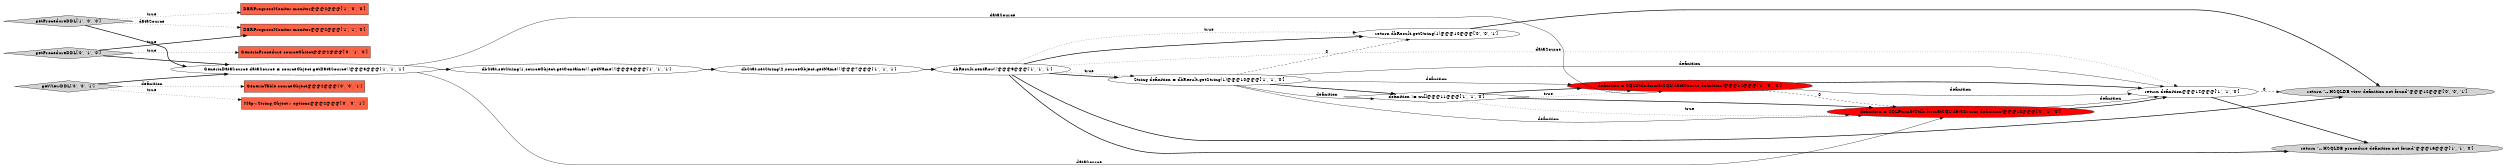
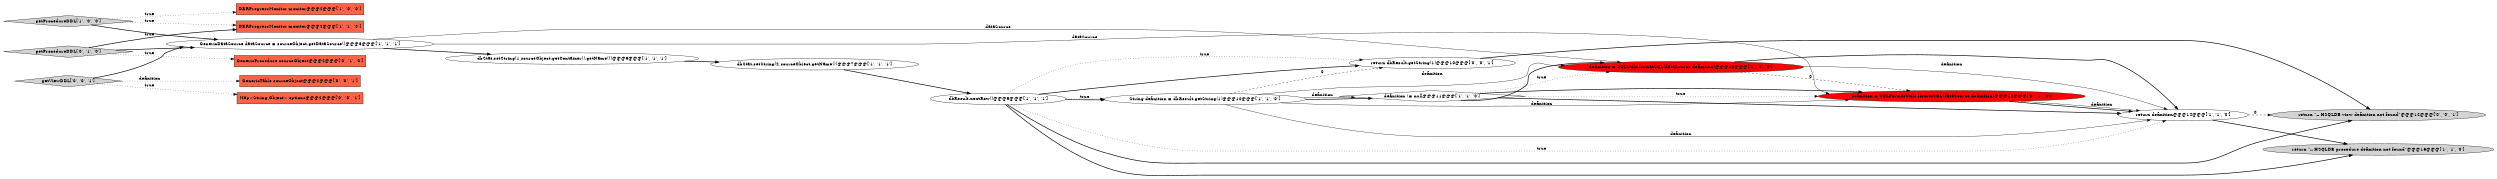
edge "getProcedureDDL['1', '0', '0']" -> "DBRProgressMonitor monitor@@@2@@@['1', '1', '0']": label "dataSource" -> "true"
edge "dbResult.nextRow()@@@9@@@['1', '1', '1']" -> "return definition@@@14@@@['1', '1', '0']": label "dataSource" -> "true"
edge "definition != null@@@11@@@['1', '1', '0']" -> "return definition@@@14@@@['1', '1', '0']": added
